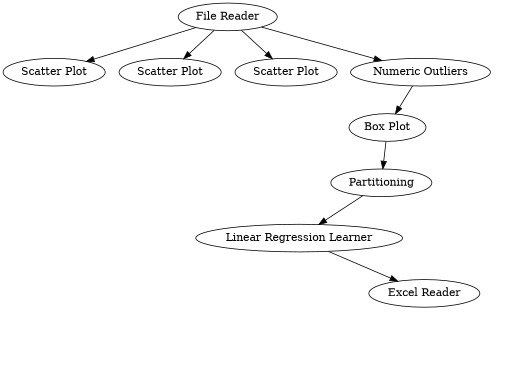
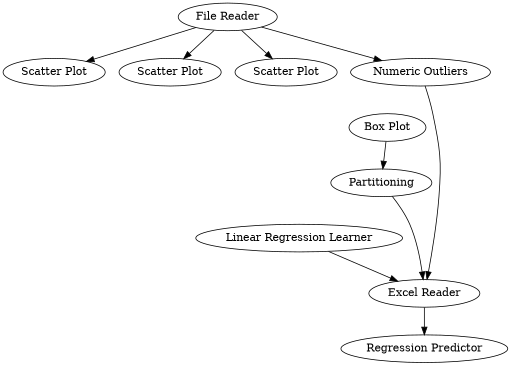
edge "Numeric Outliers" -> "Box Plot": now "Numeric Outliers" -> "Excel Reader"
edge "Partitioning" -> "Linear Regression Learner": now "Partitioning" -> "Excel Reader"
node "Regression Predictor": added
